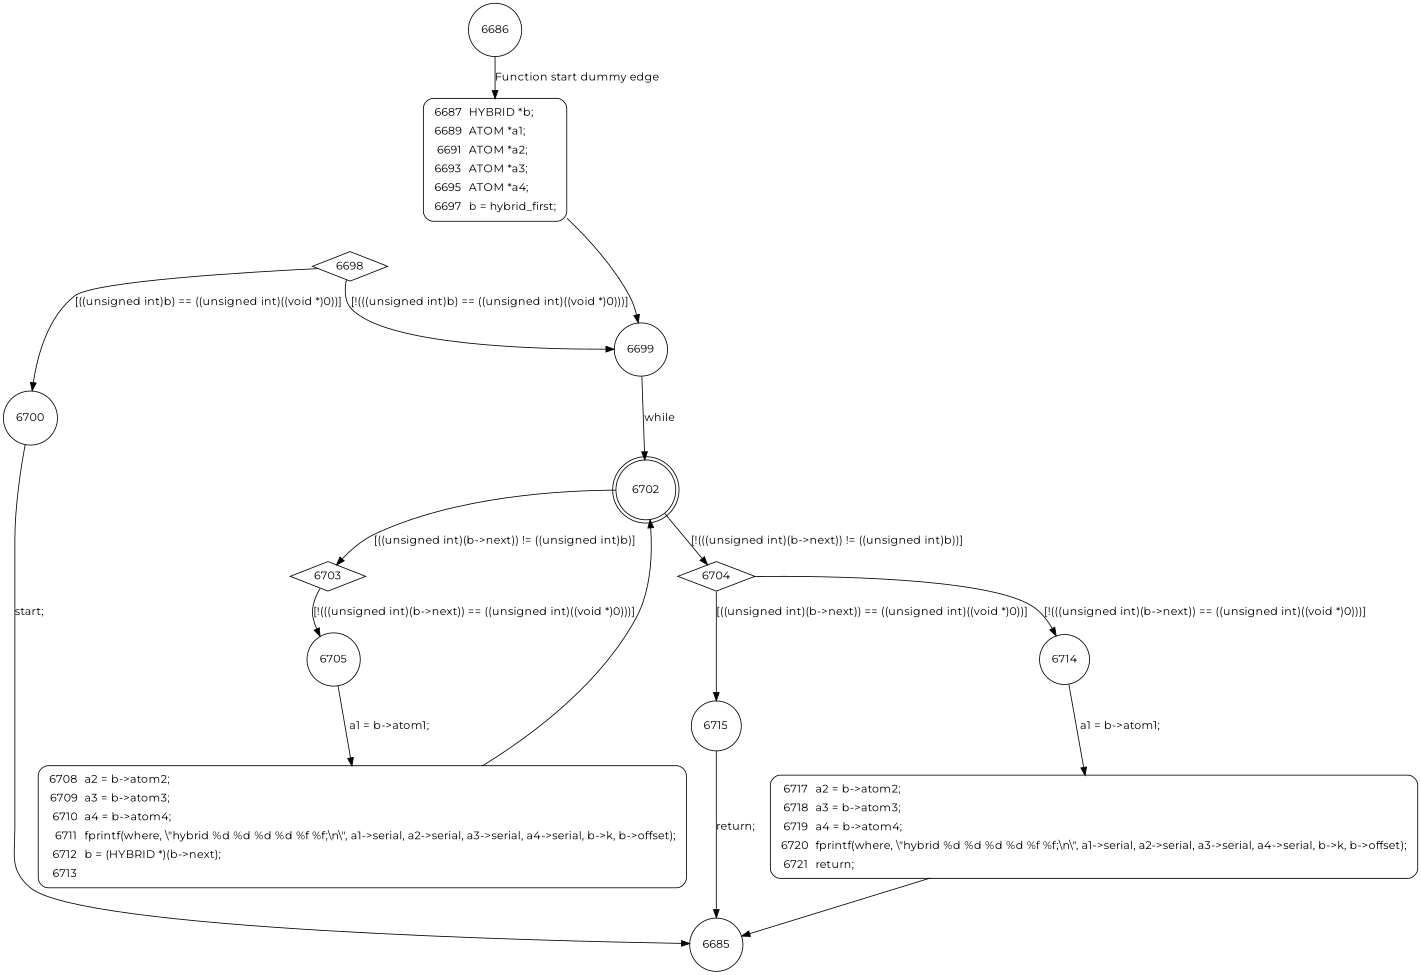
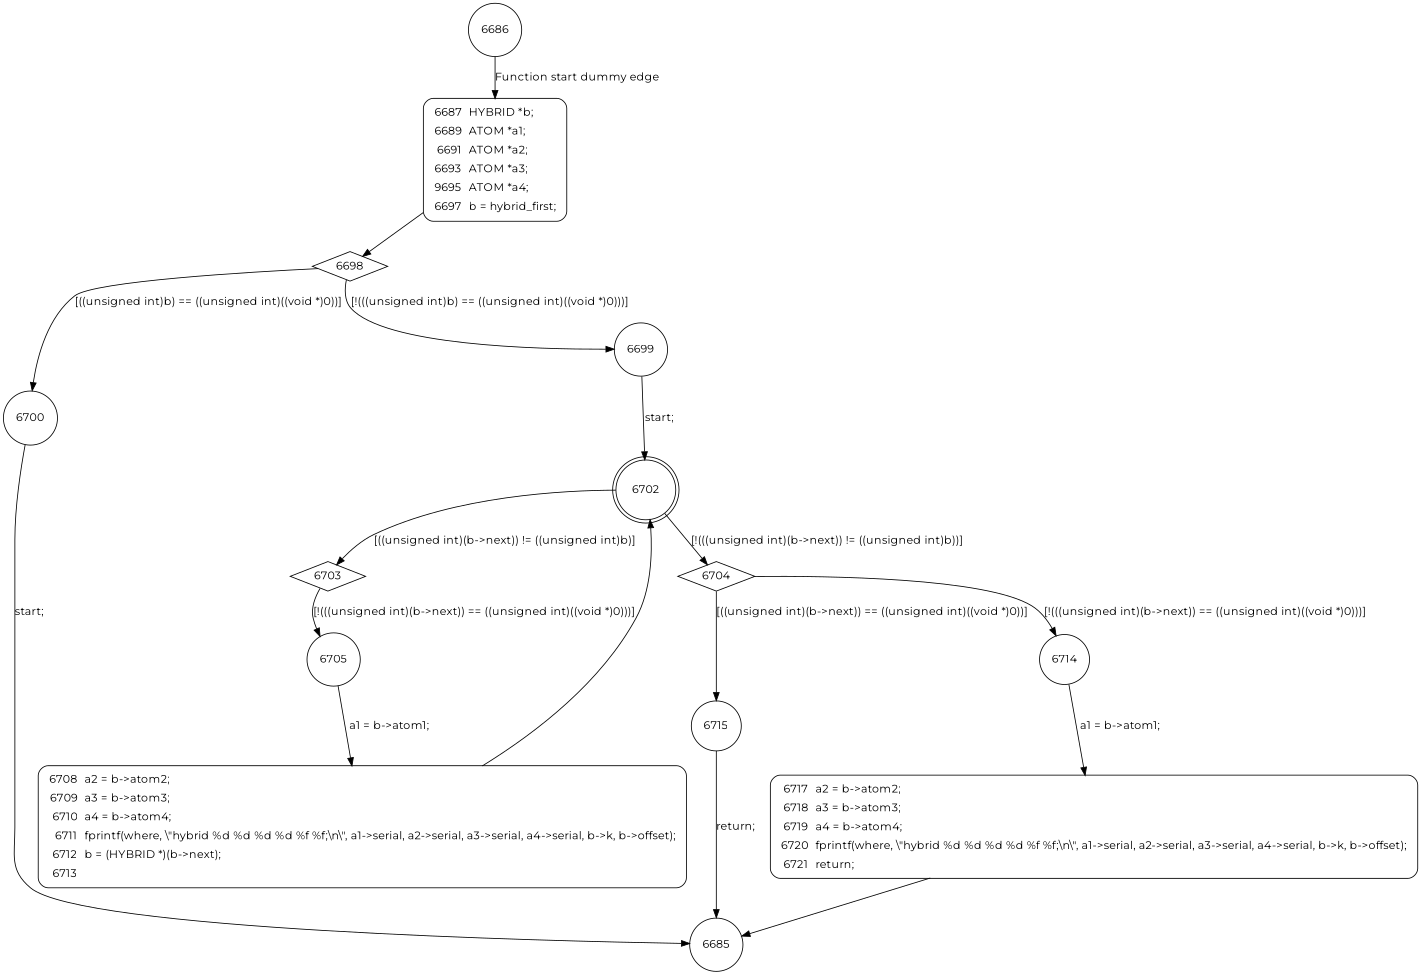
node "6687": text "6695" -> "9695"
edge "6687" -> "6699": now "6687" -> "6698"
edge "6699" -> "6702": label "while" -> "start;"
